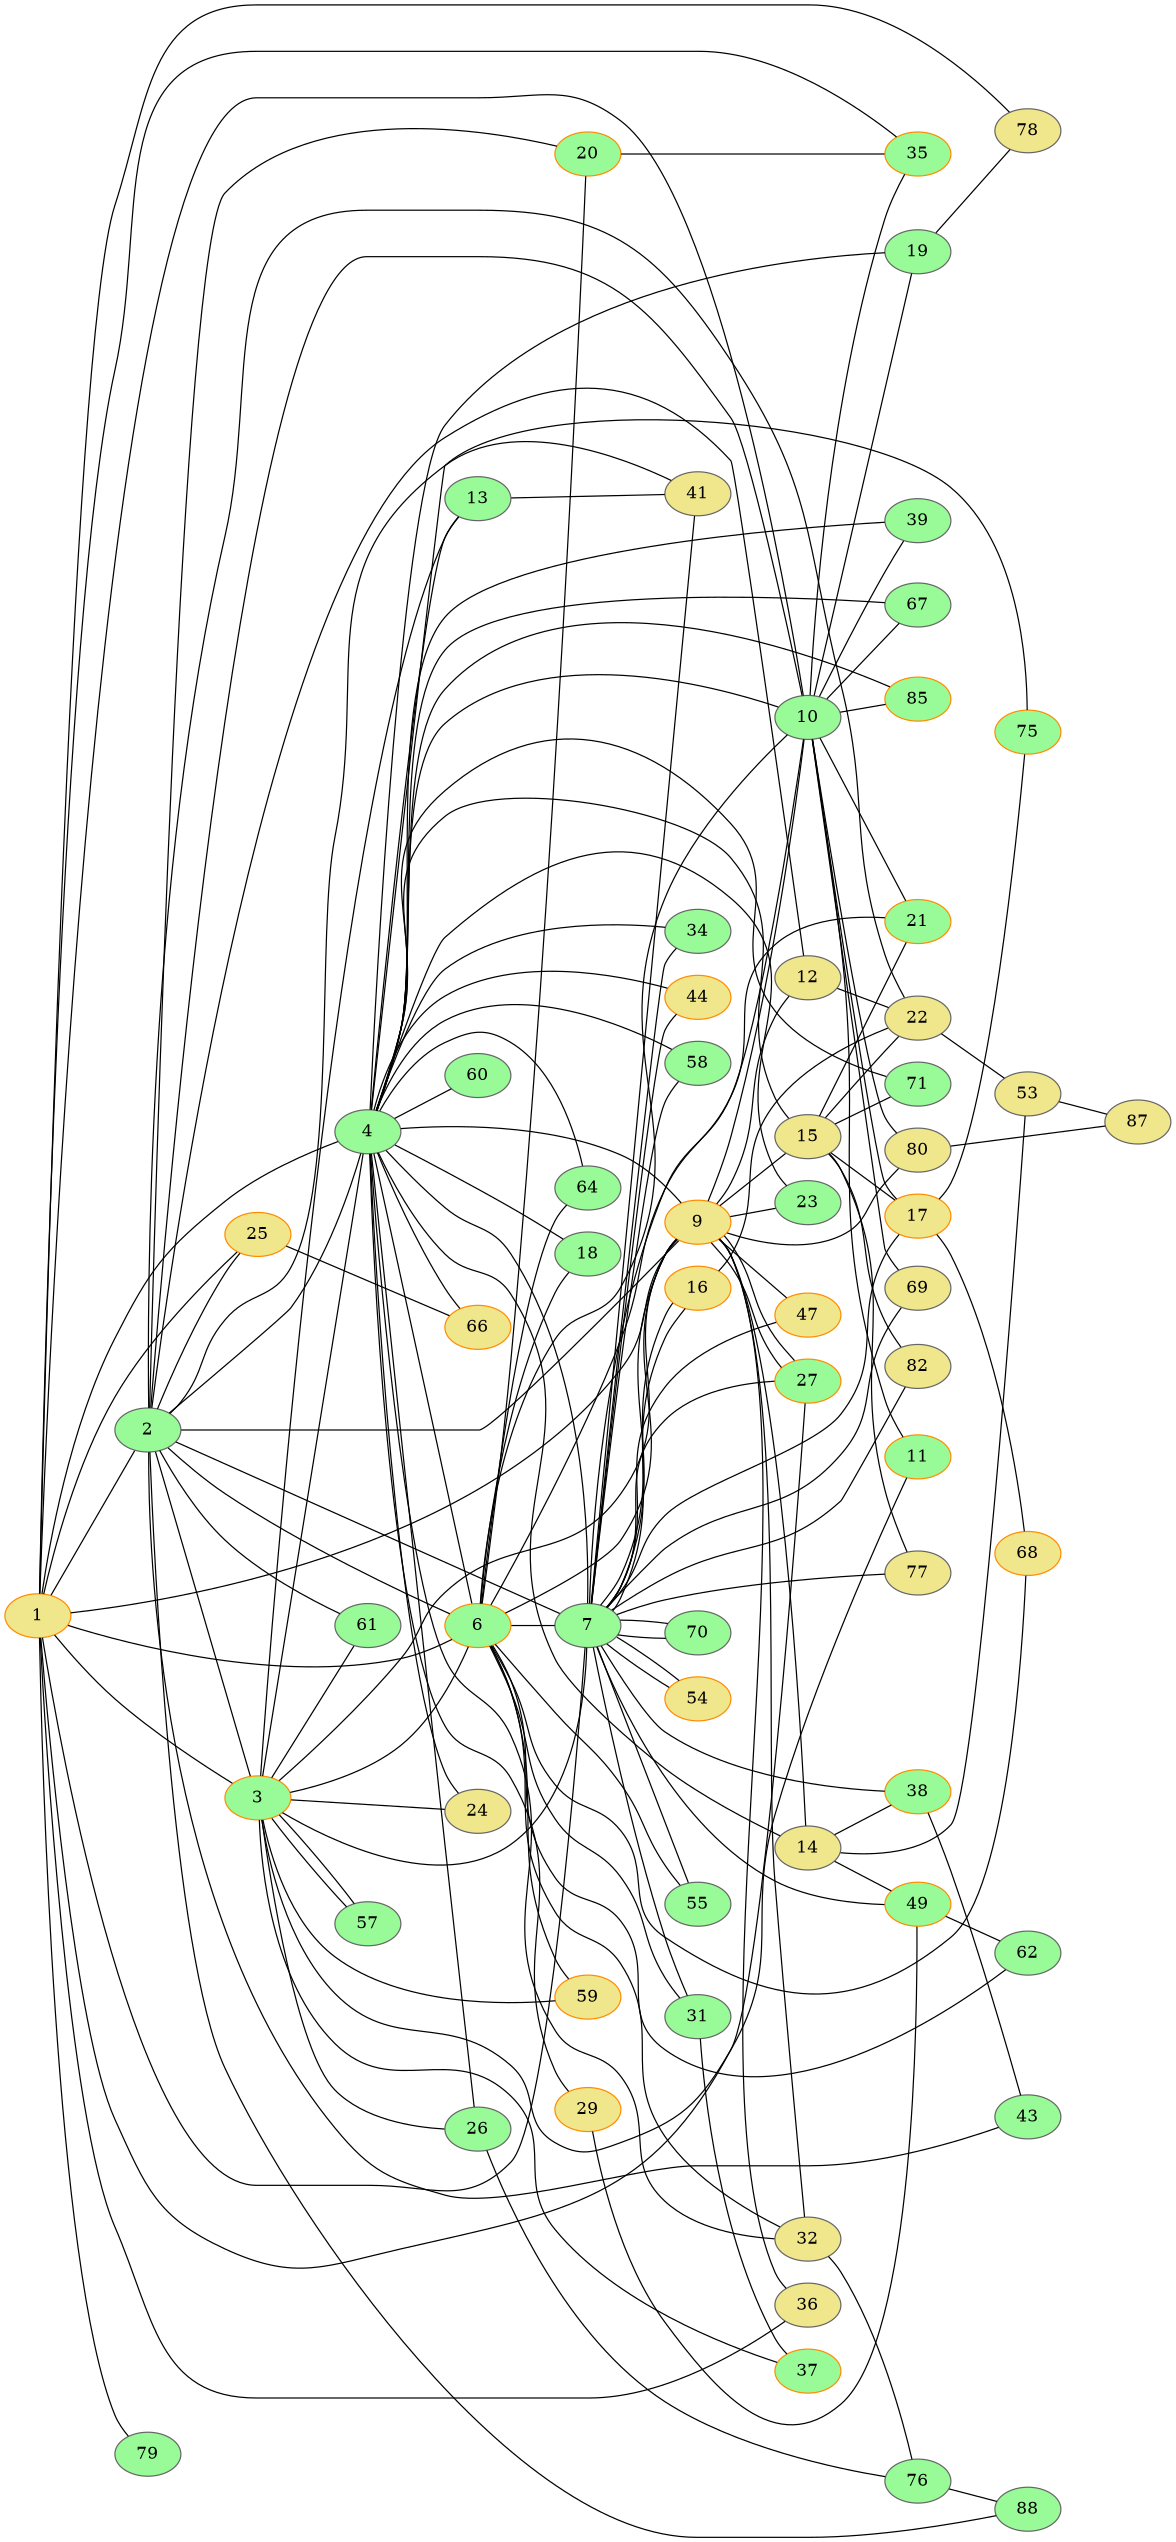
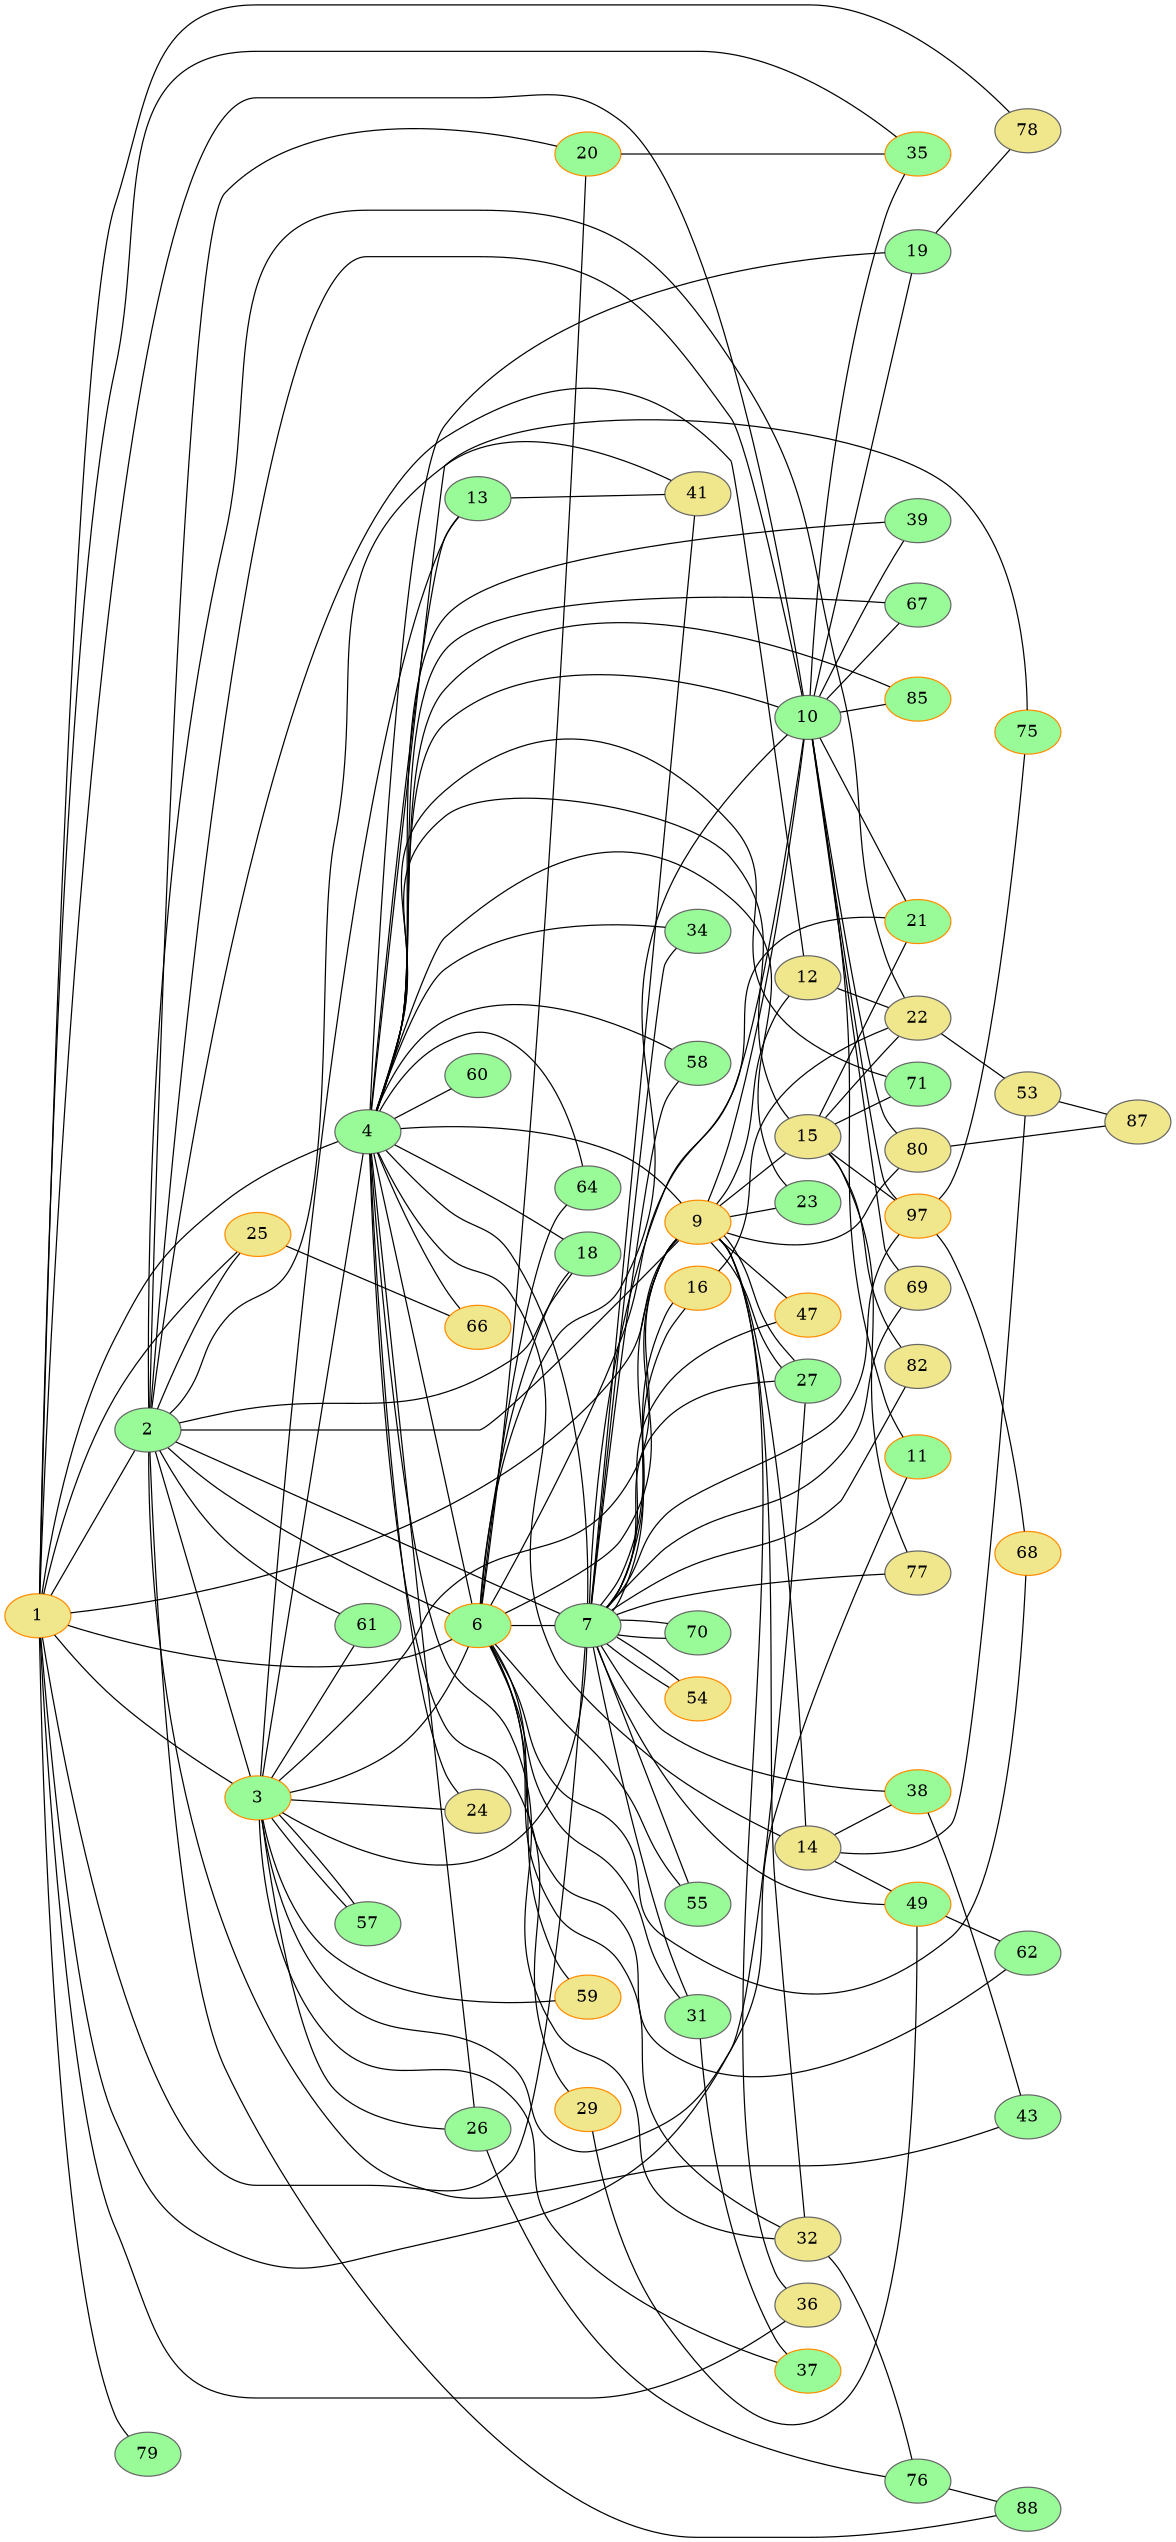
node "44": removed
node "17": label "17" -> "97"
edge "4" -- "2": now "18" -- "2"
node "27": color darkorange -> gray40
